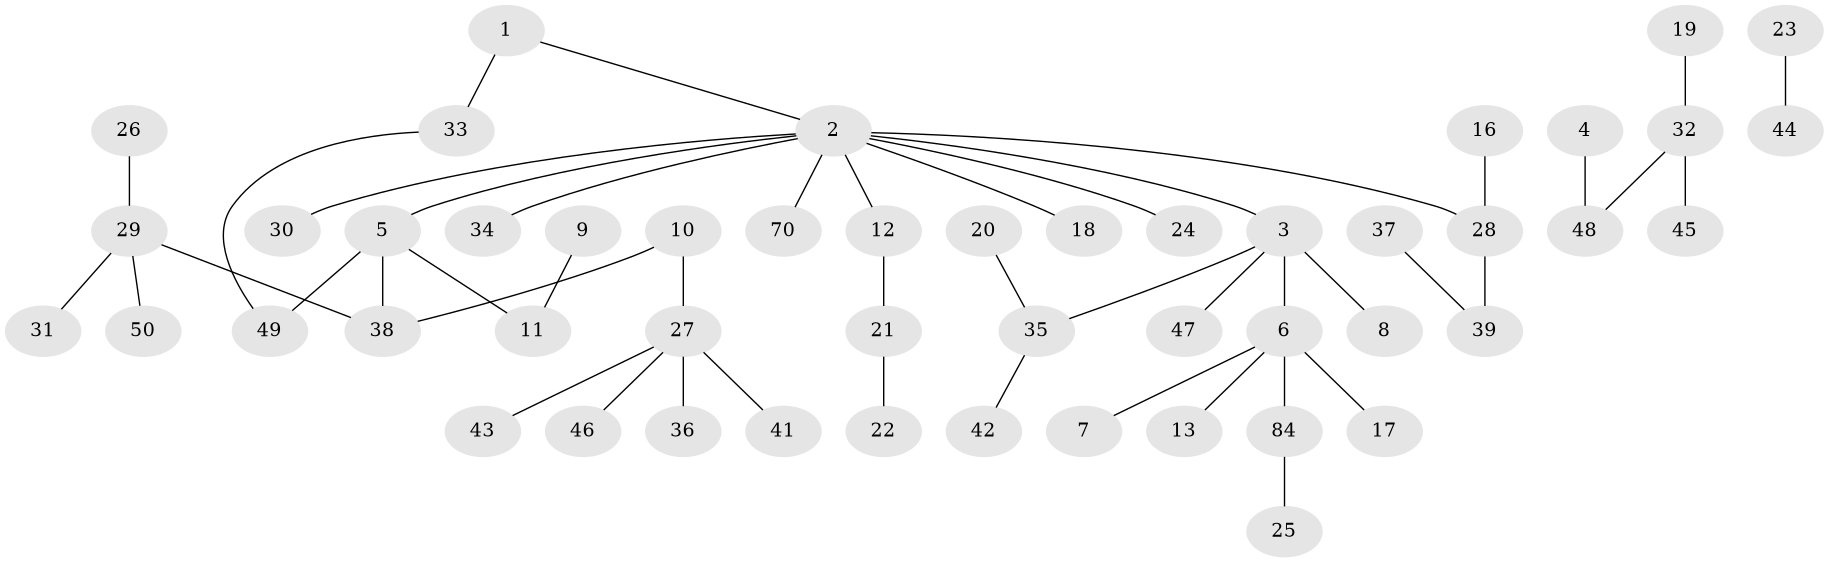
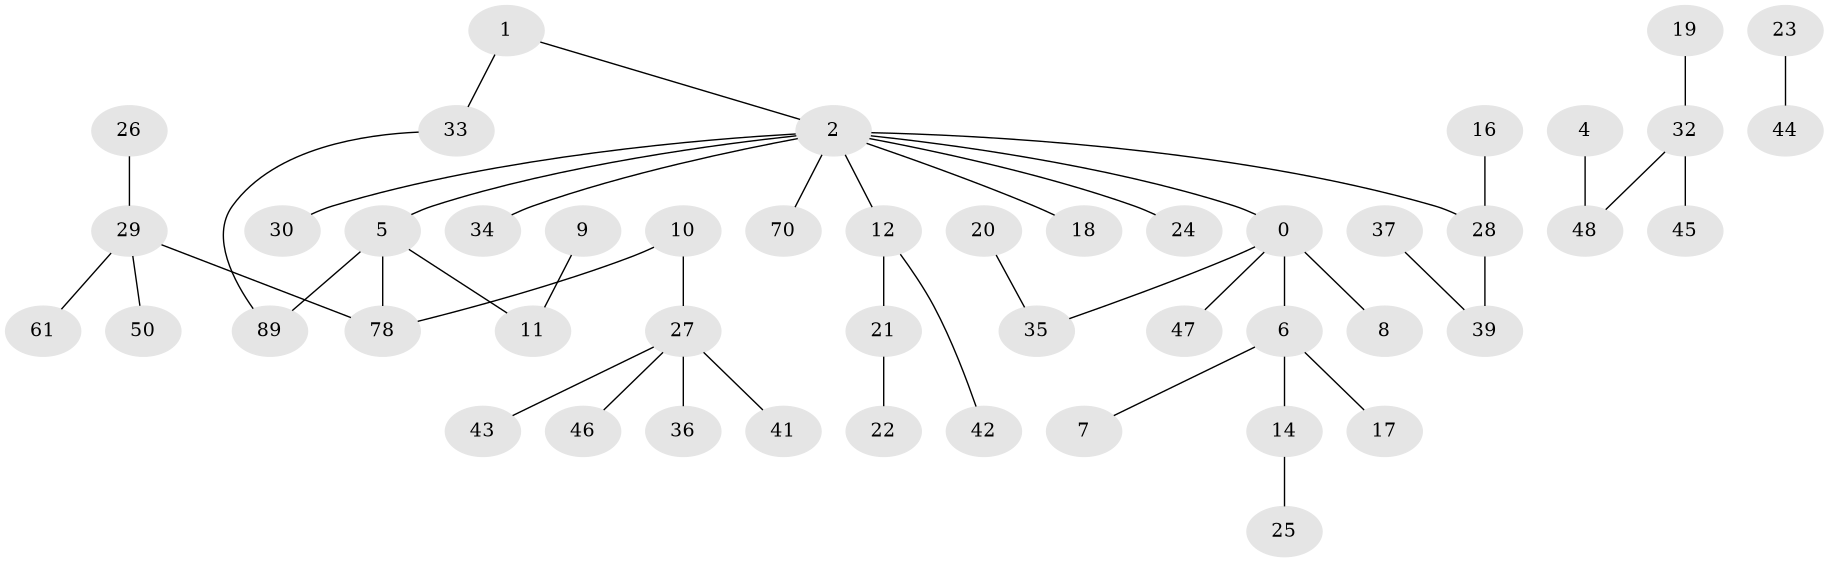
node "3": label "3" -> "0"
node "31": label "31" -> "61"
node "49": label "49" -> "89"
node "38": label "38" -> "78"
edge "35" -- "42": now "12" -- "42"
node "13": removed
node "84": label "84" -> "14"
